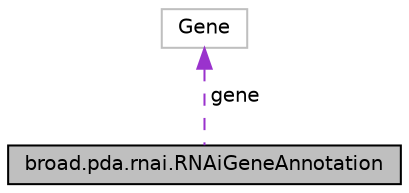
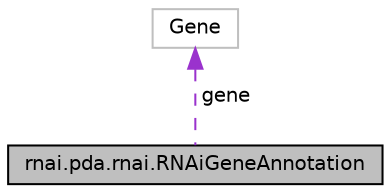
node "broad.pda.rnai.RNAiGeneAnnotation": label "broad.pda.rnai.RNAiGeneAnnotation" -> "rnai.pda.rnai.RNAiGeneAnnotation"
